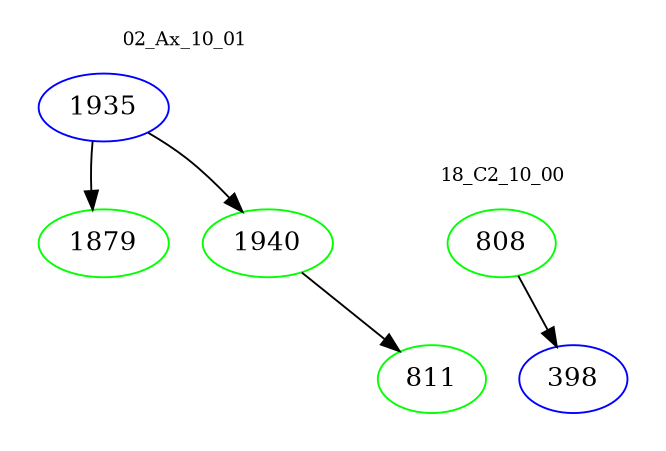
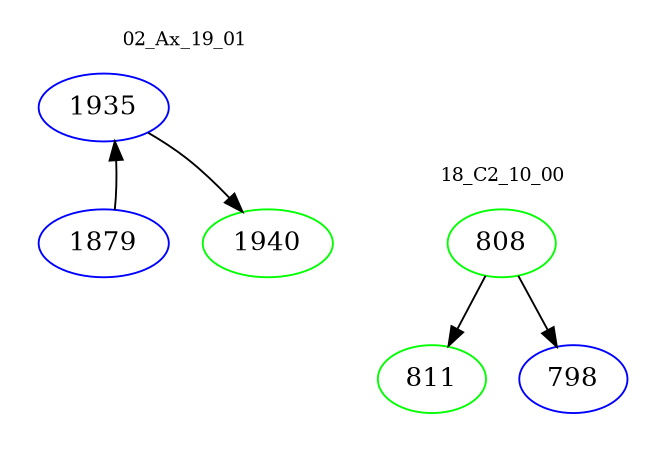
cluster "02_Ax_10_01": label "02_Ax_10_01" -> "02_Ax_19_01"
edge "1935" -> "1879": reversed
node "1879": color green -> blue
edge "1940" -> "811": now "808" -> "811"
node "398": label "398" -> "798"
